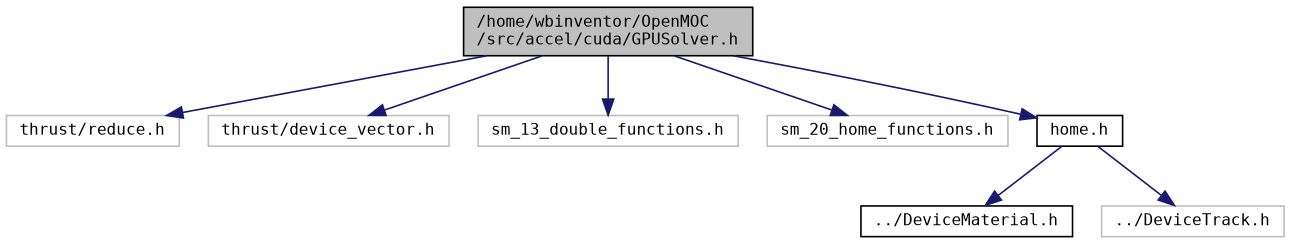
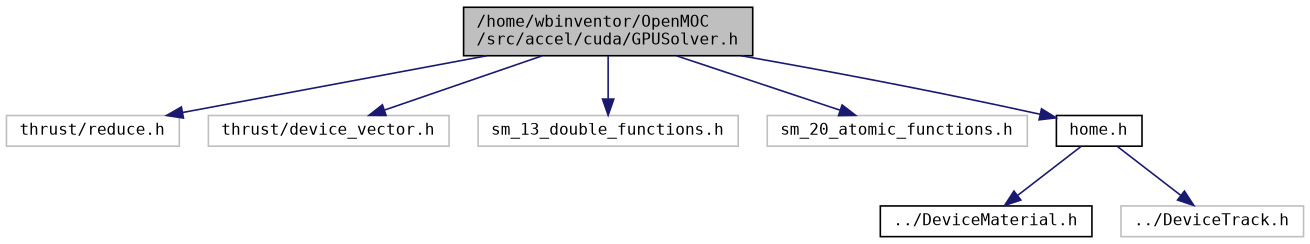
node "sm_20_home_functions.h": label "sm_20_home_functions.h" -> "sm_20_atomic_functions.h"
